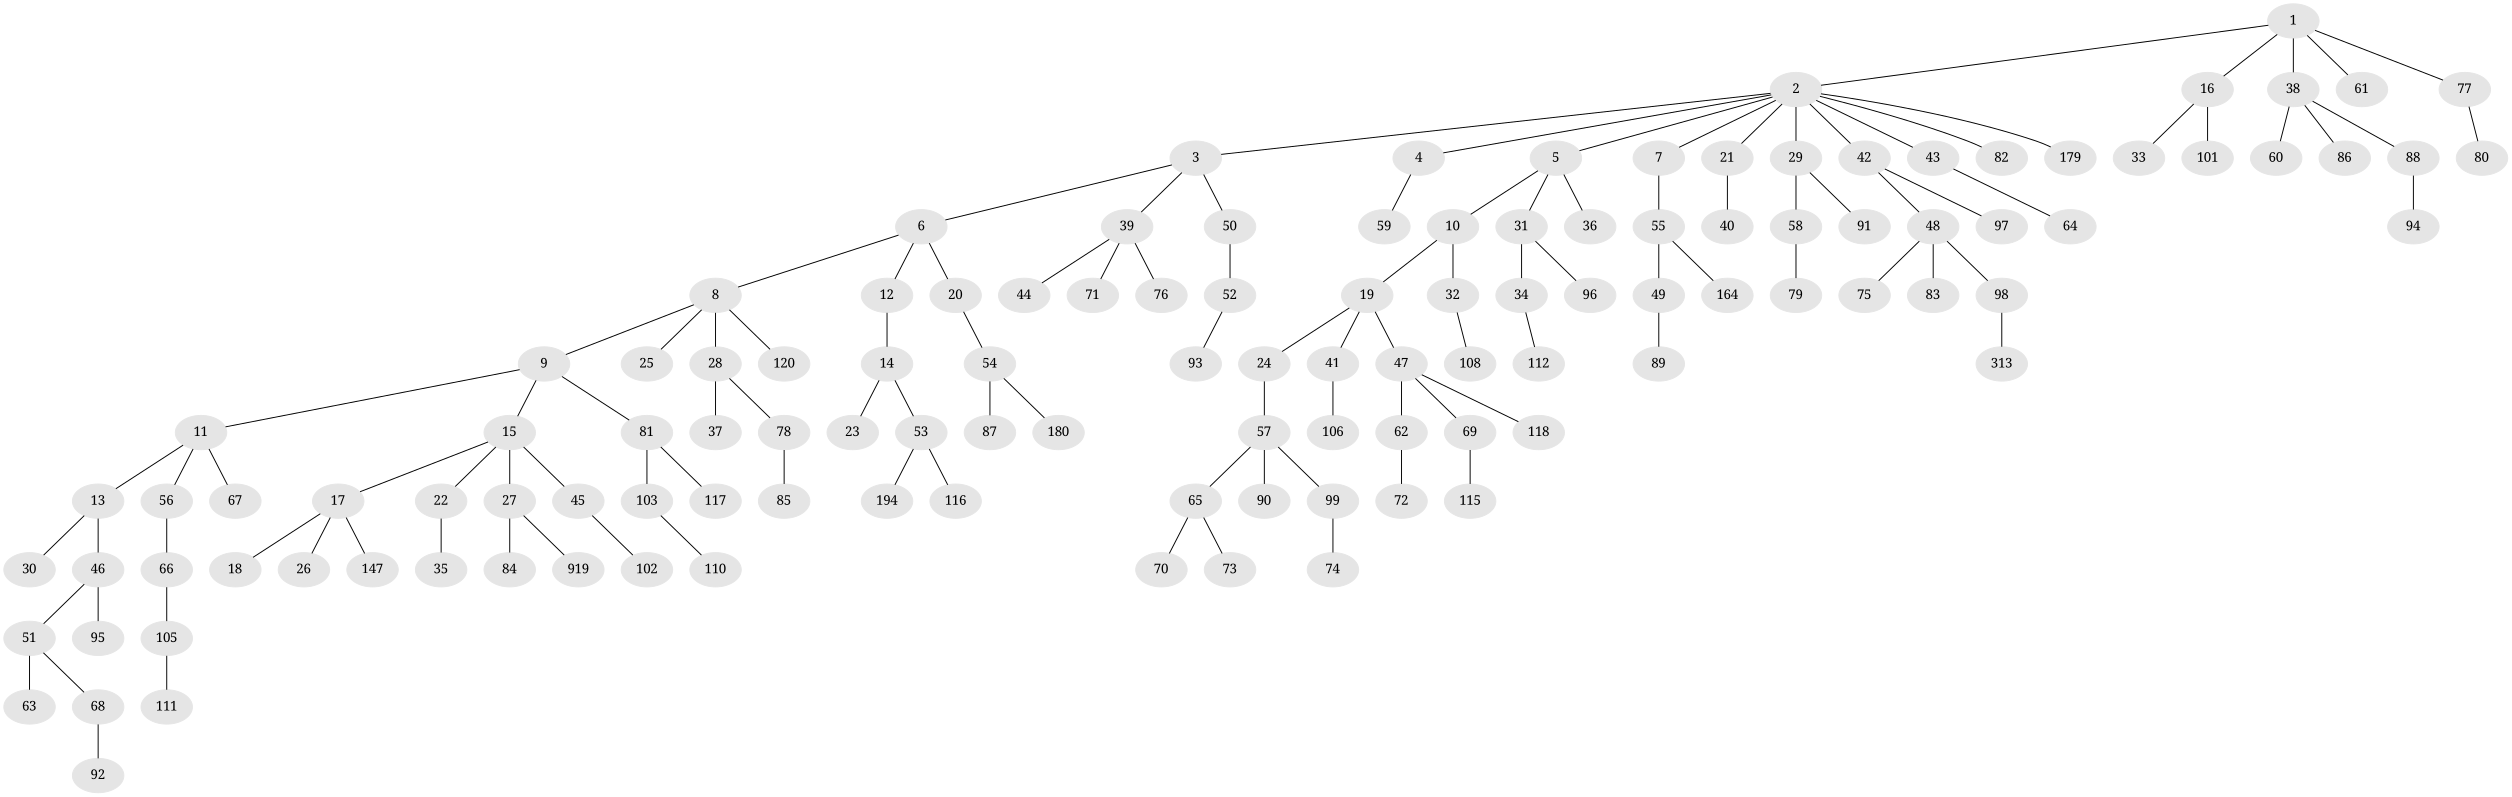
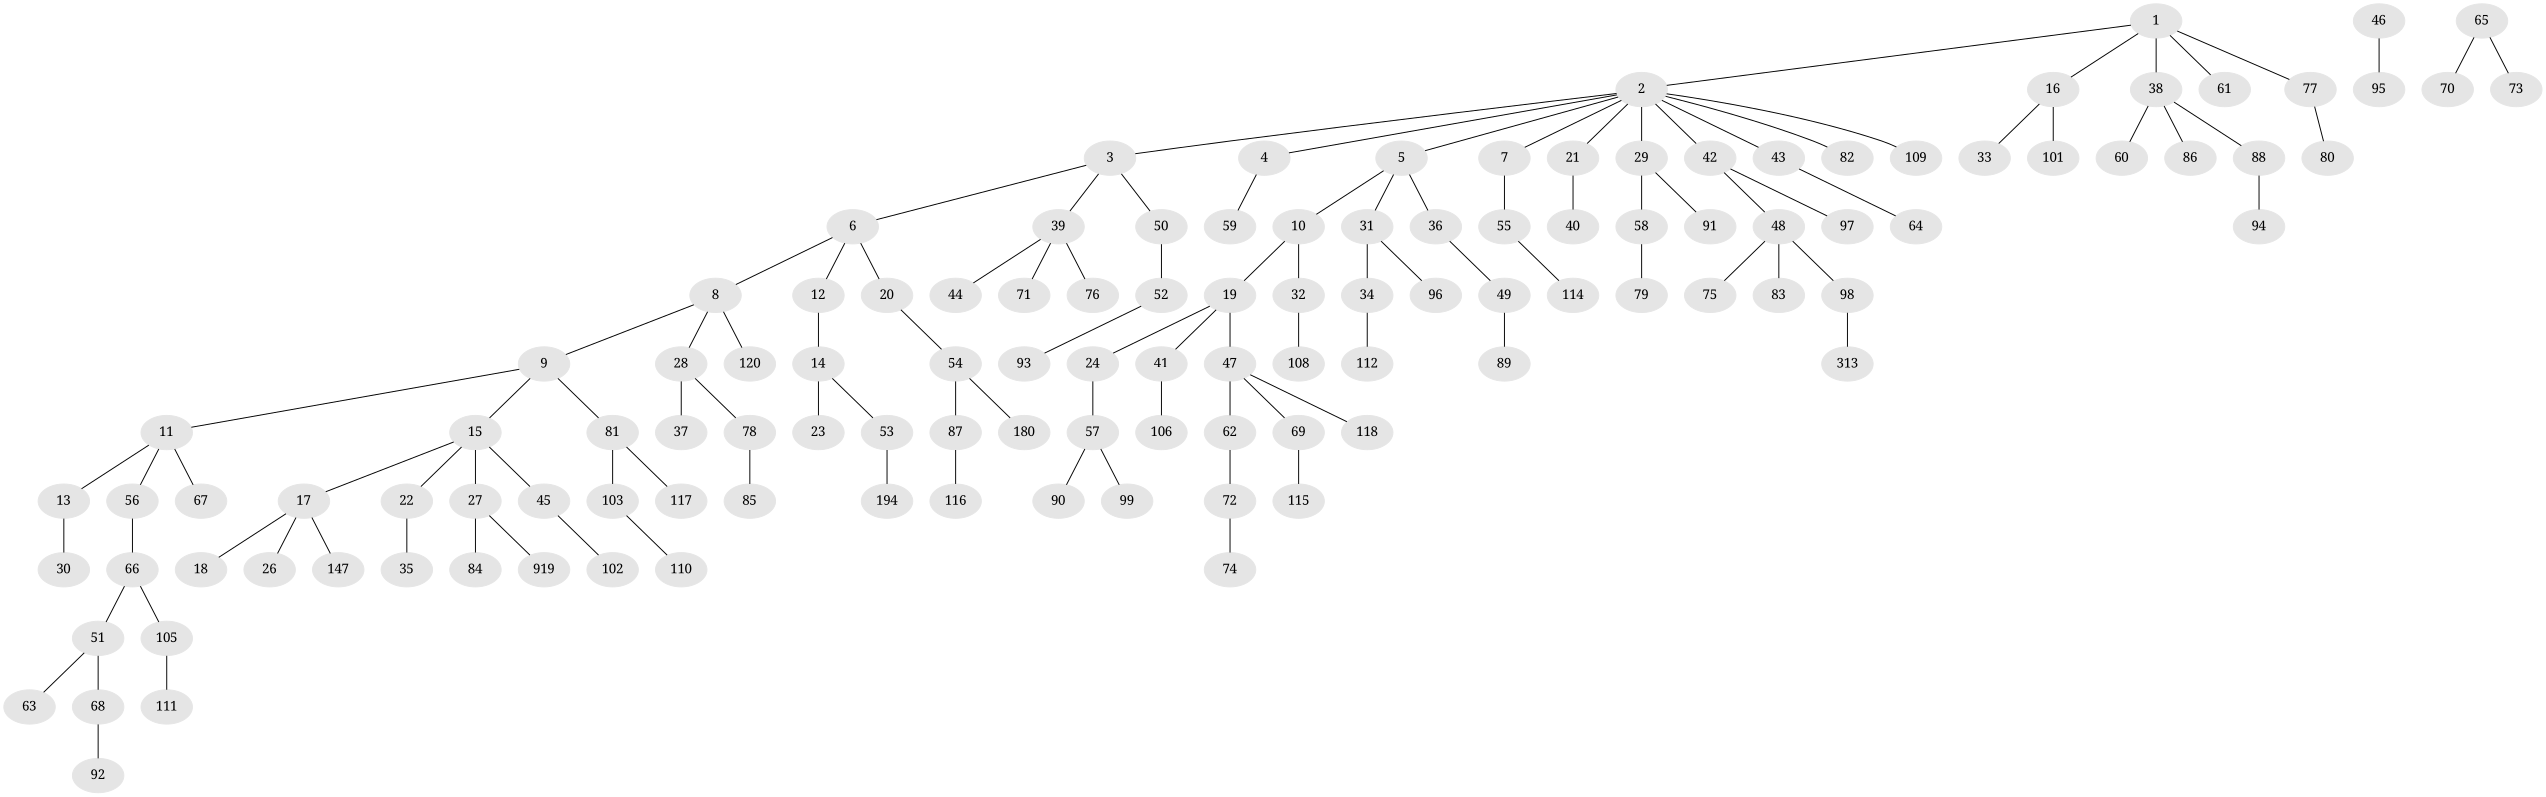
node "179": label "179" -> "109"
edge "55" -- "49": now "36" -- "49"
node "164": label "164" -> "114"
node "25": removed
edge "53" -- "116": now "87" -- "116"
edge "57" -- "65": removed
edge "13" -- "46": removed
edge "99" -- "74": now "72" -- "74"
edge "46" -- "51": now "66" -- "51"
